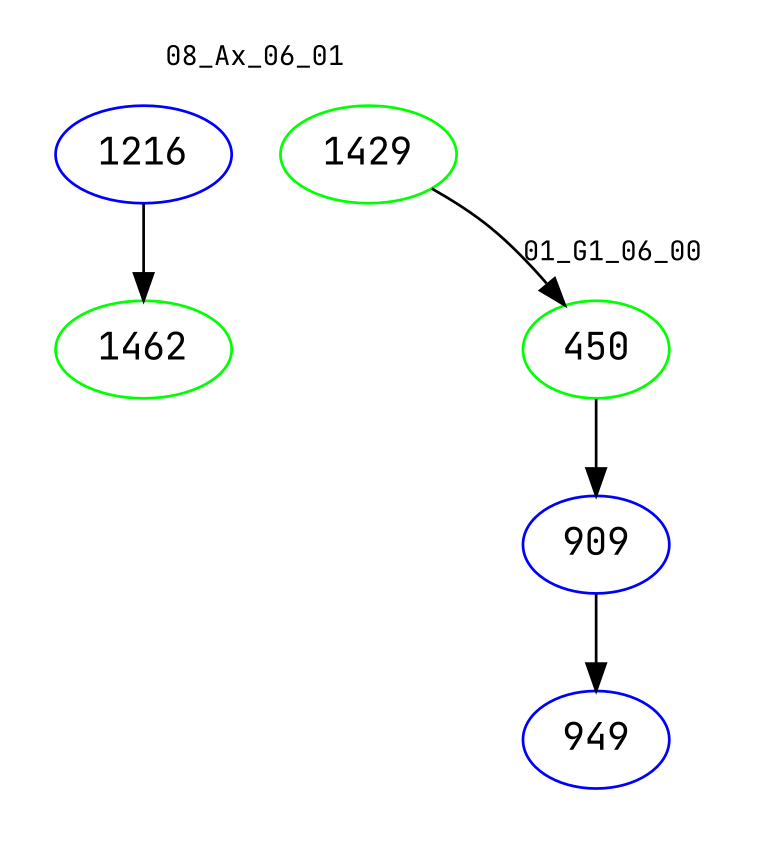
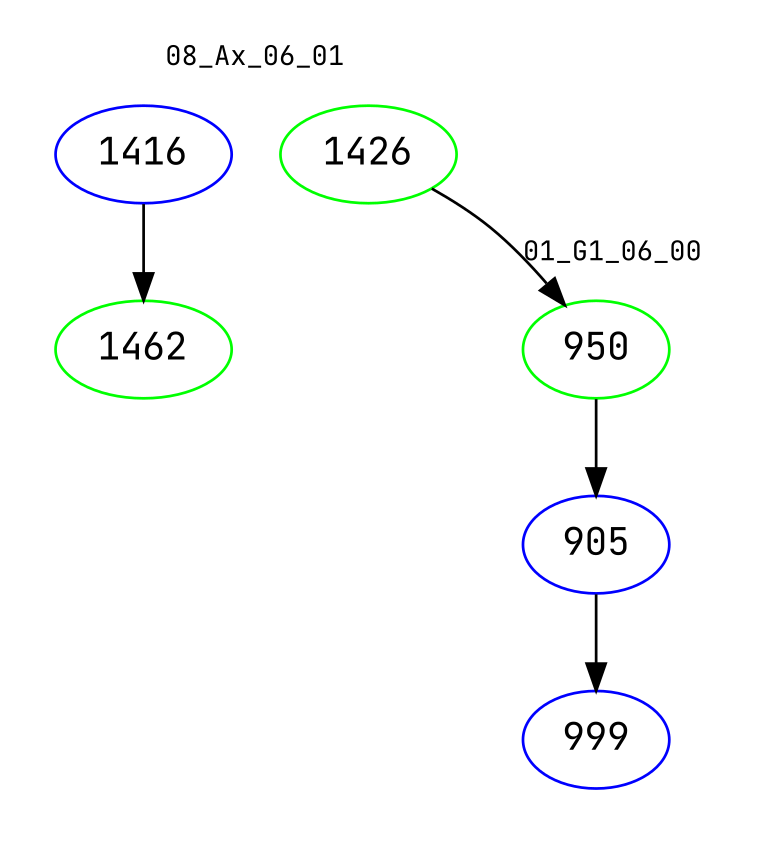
node "1216": label "1216" -> "1416"
node "1429": label "1429" -> "1426"
node "450": label "450" -> "950"
node "909": label "909" -> "905"
node "949": label "949" -> "999"
